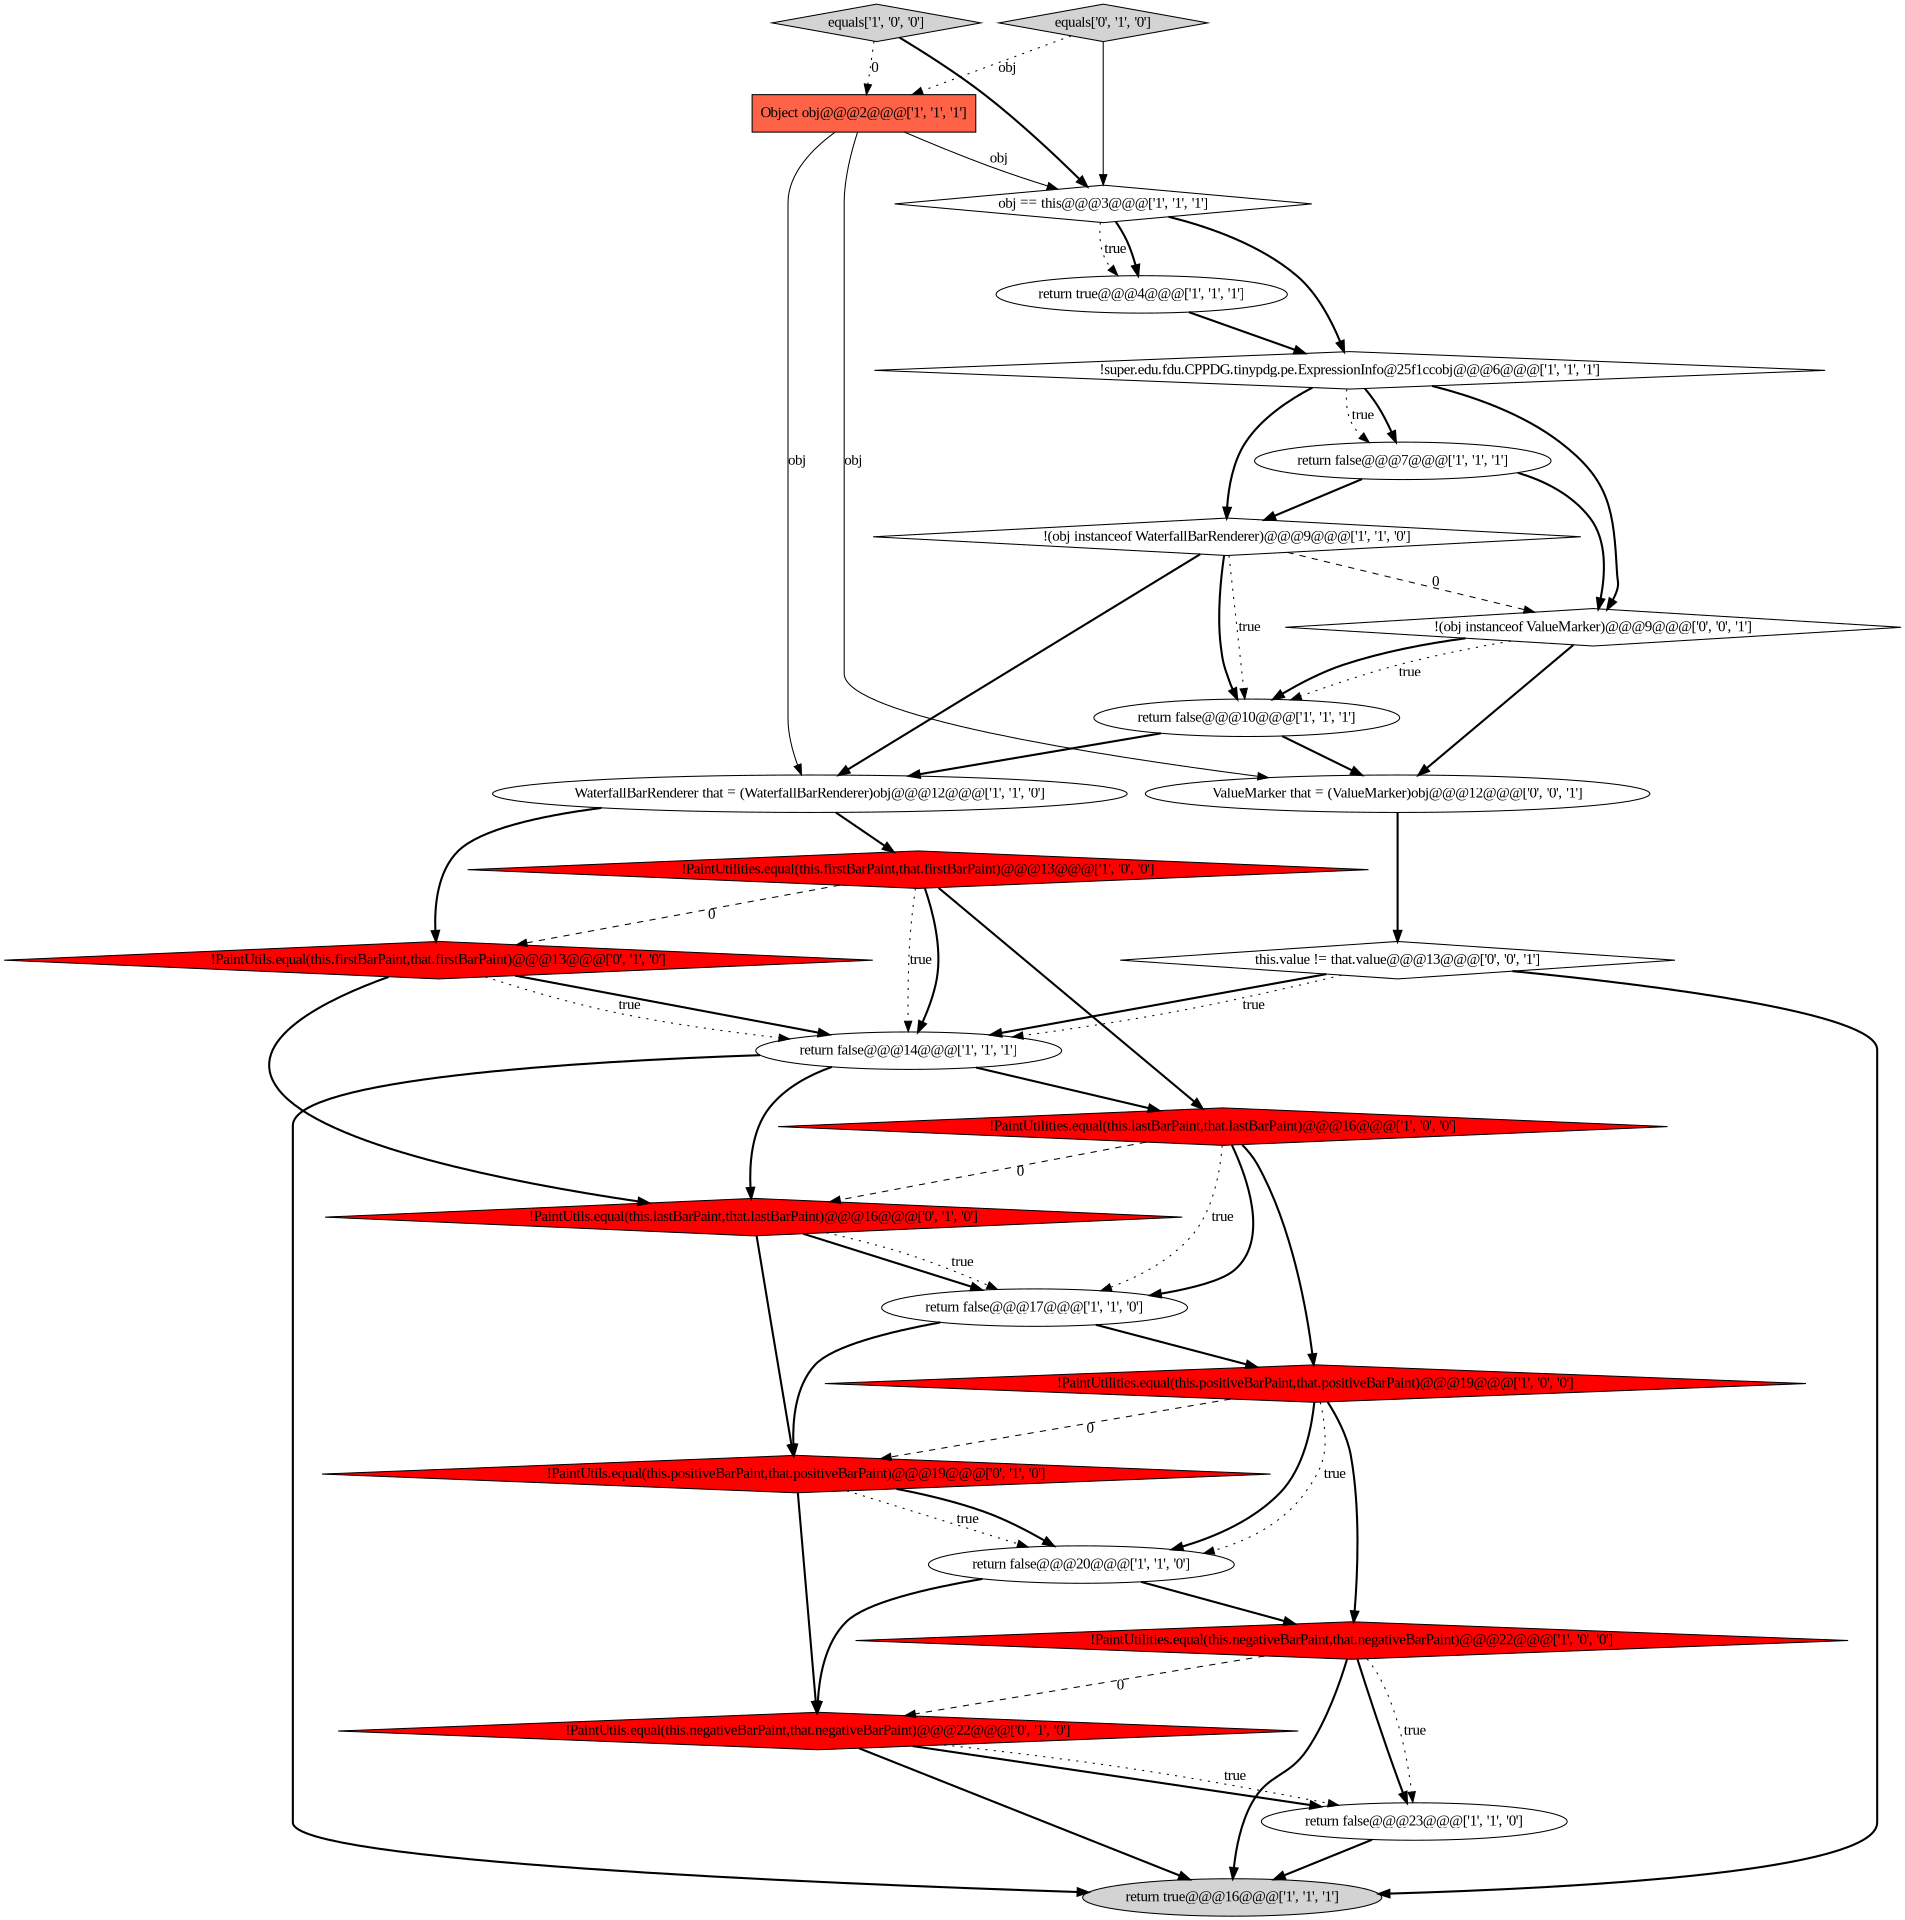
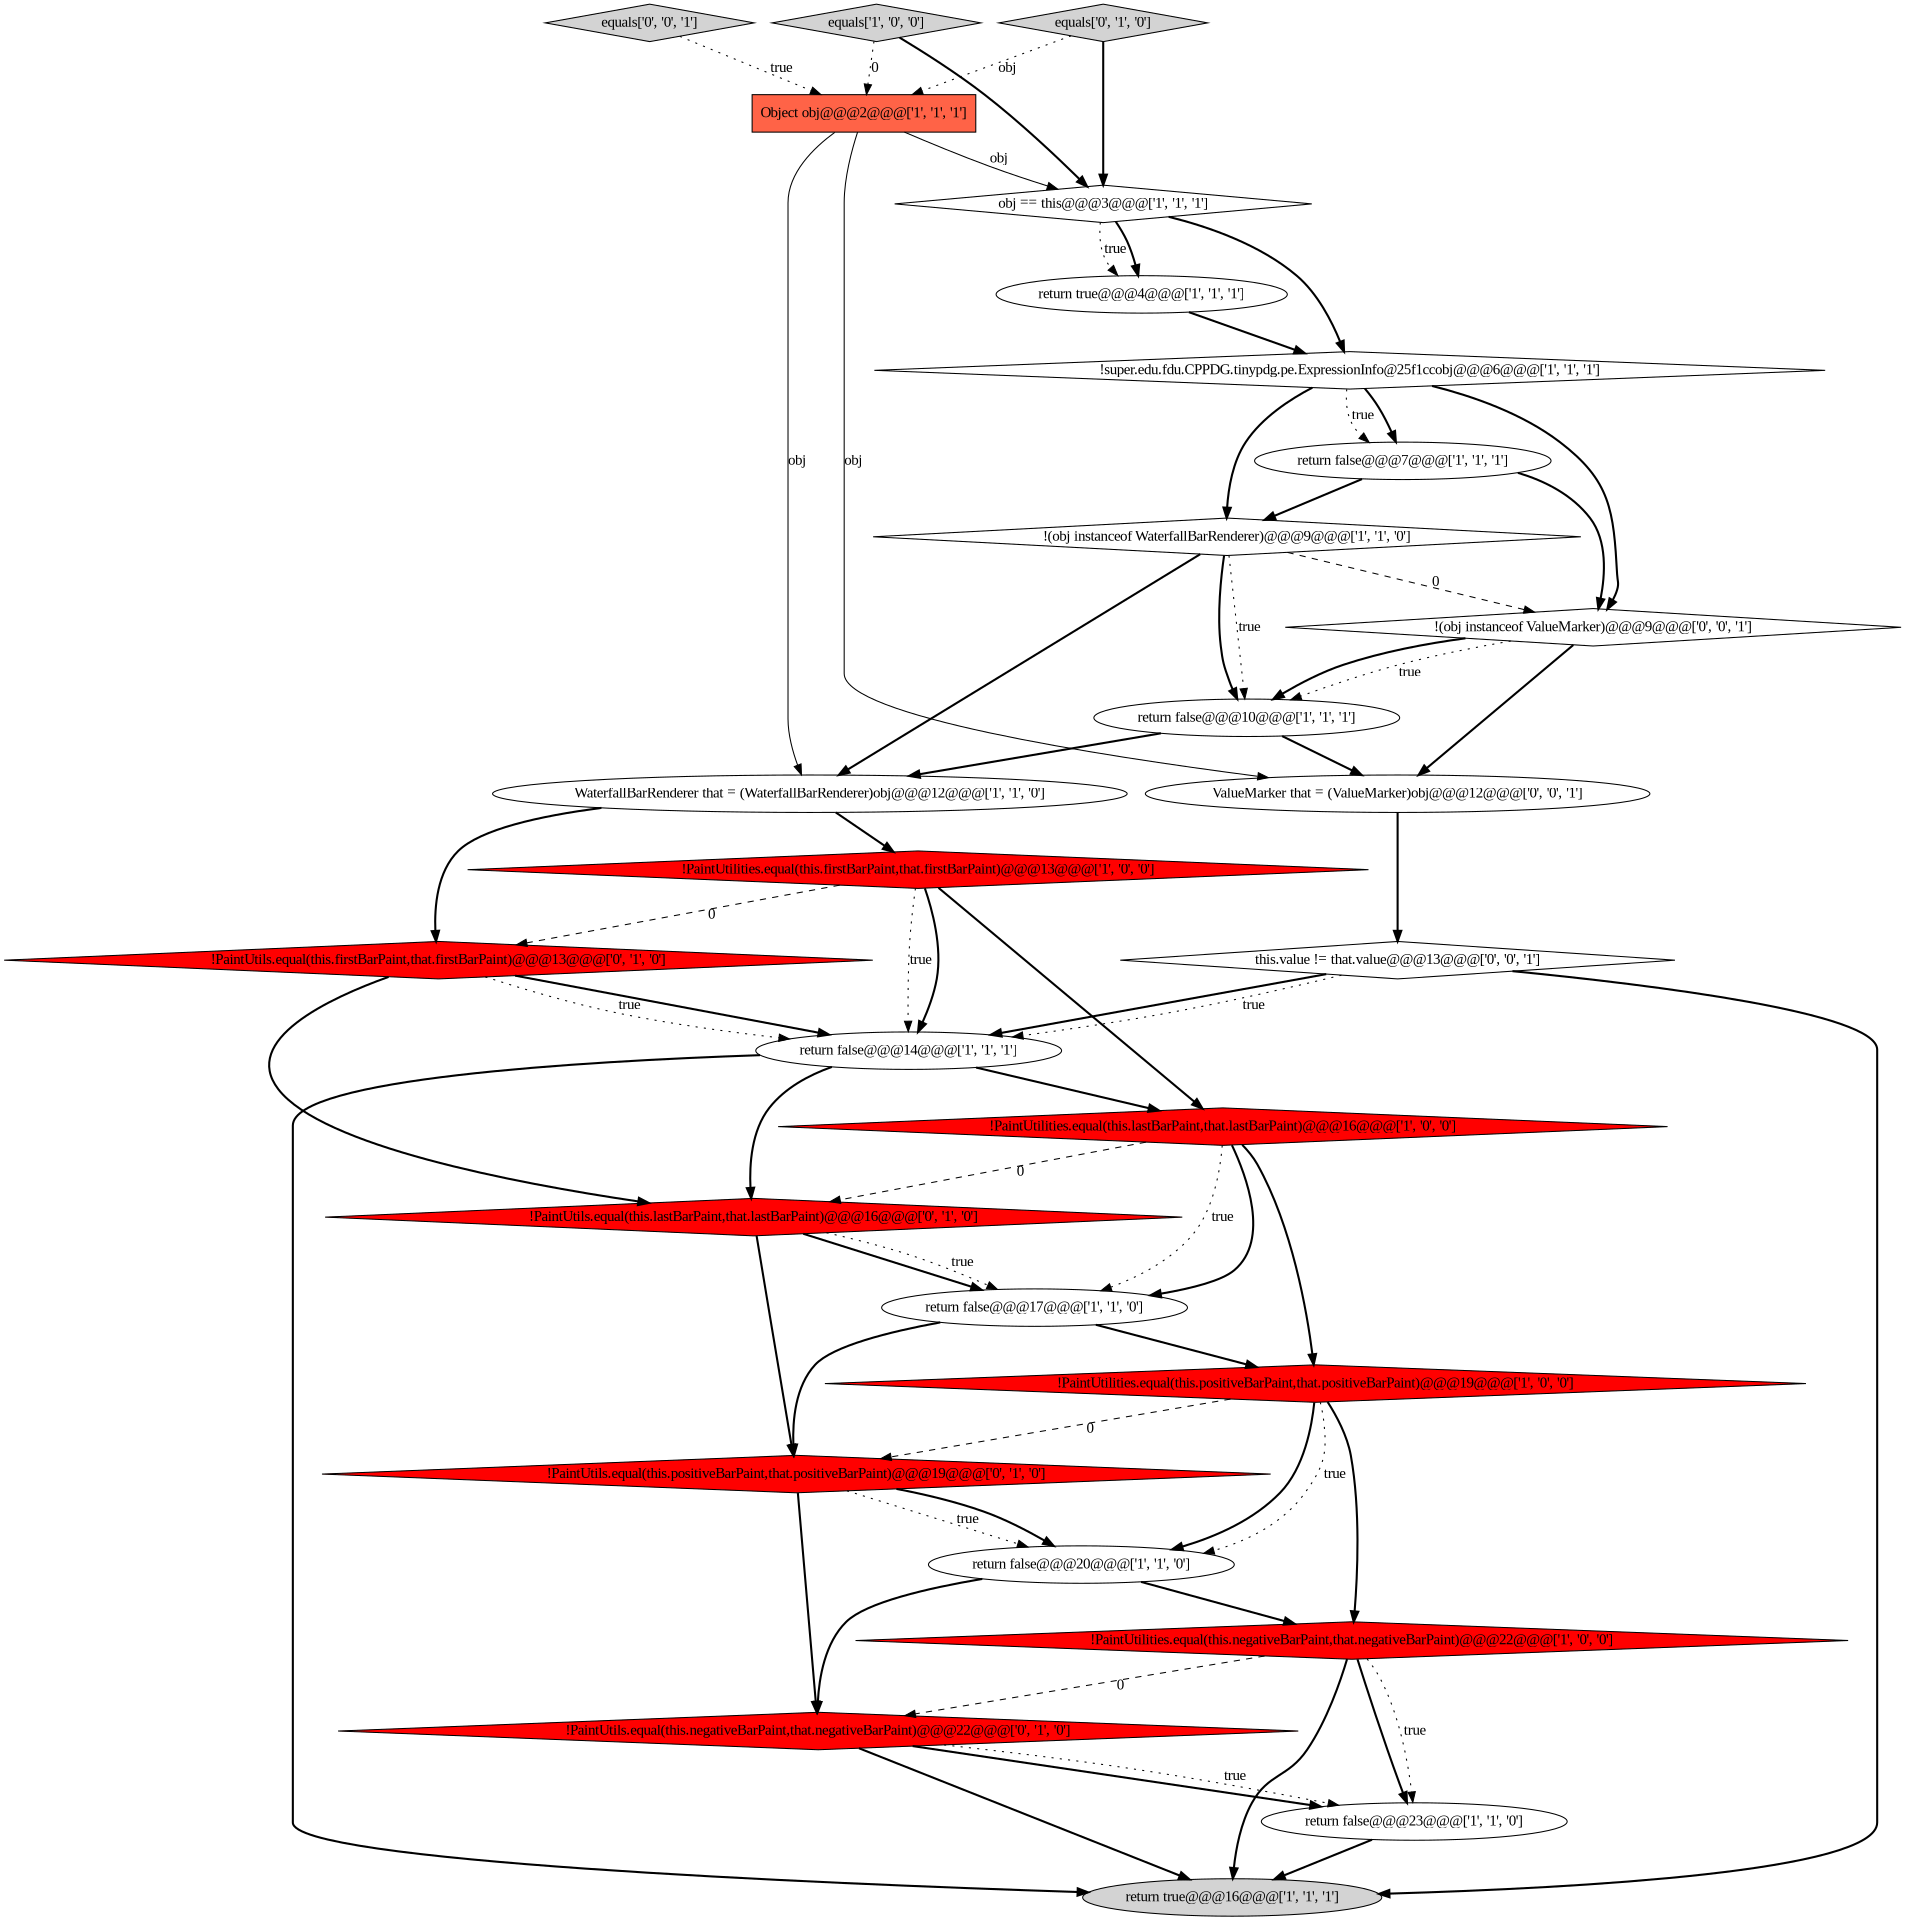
node "equals['0', '0', '1']": added
edge "equals['0', '1', '0']" -> "obj == this@@@3@@@['1', '1', '1']": style solid -> bold
